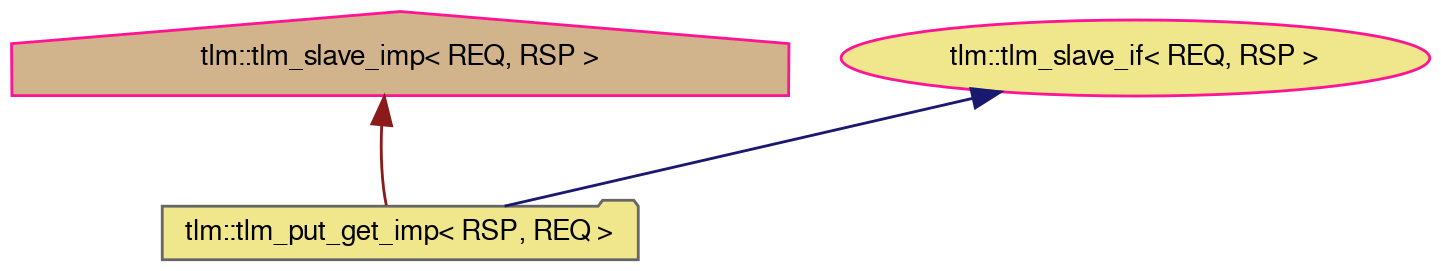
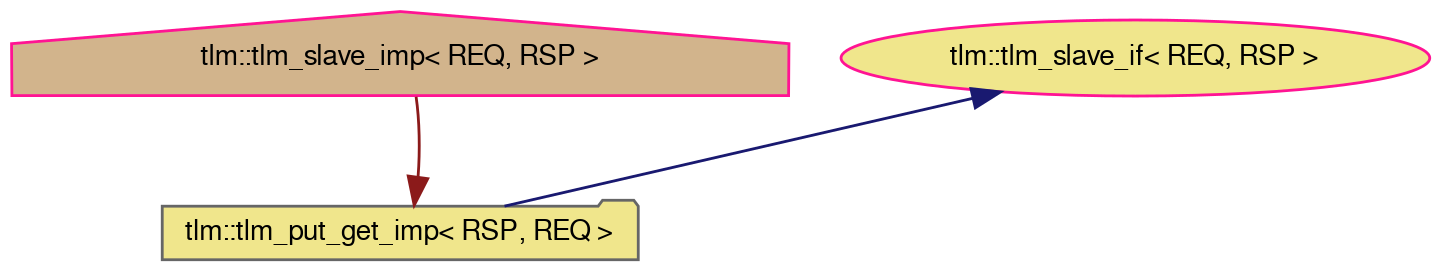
edge "tlm::tlm_put_get_imp< RSP, REQ >" -> "tlm::tlm_slave_imp< REQ, RSP >": reversed
